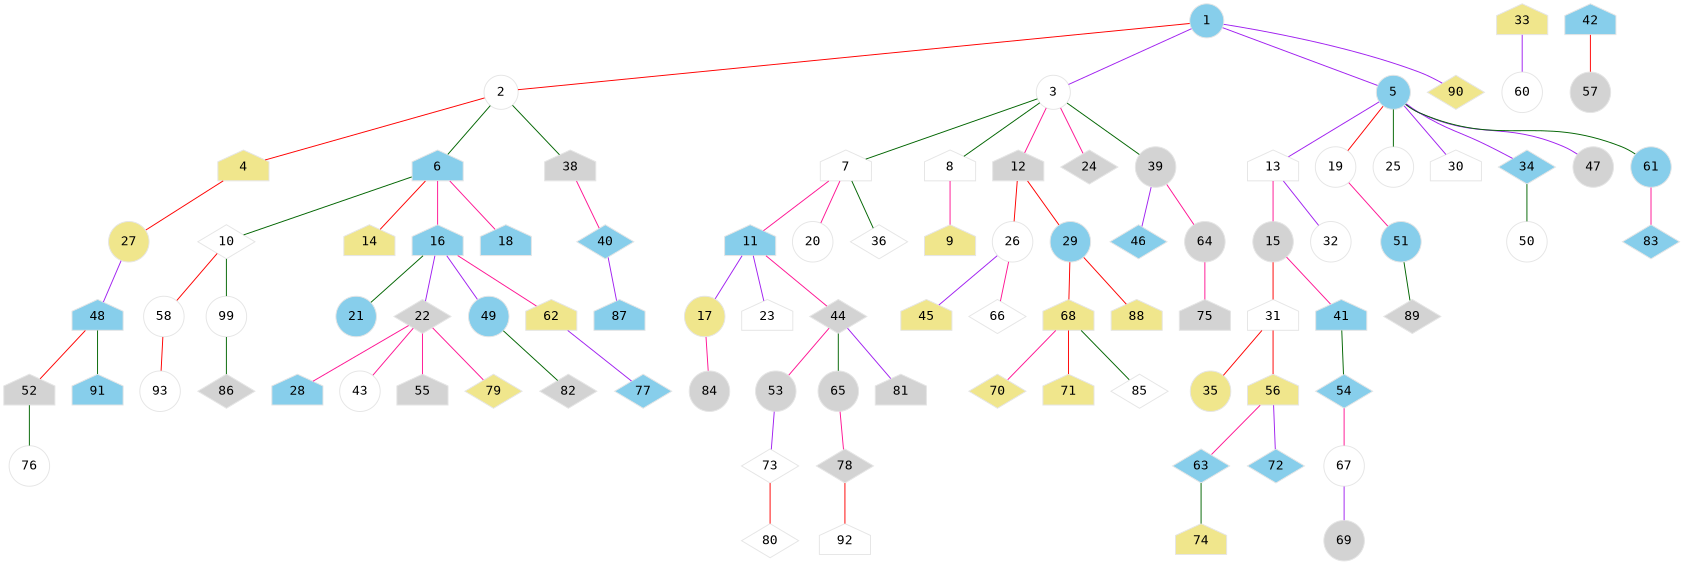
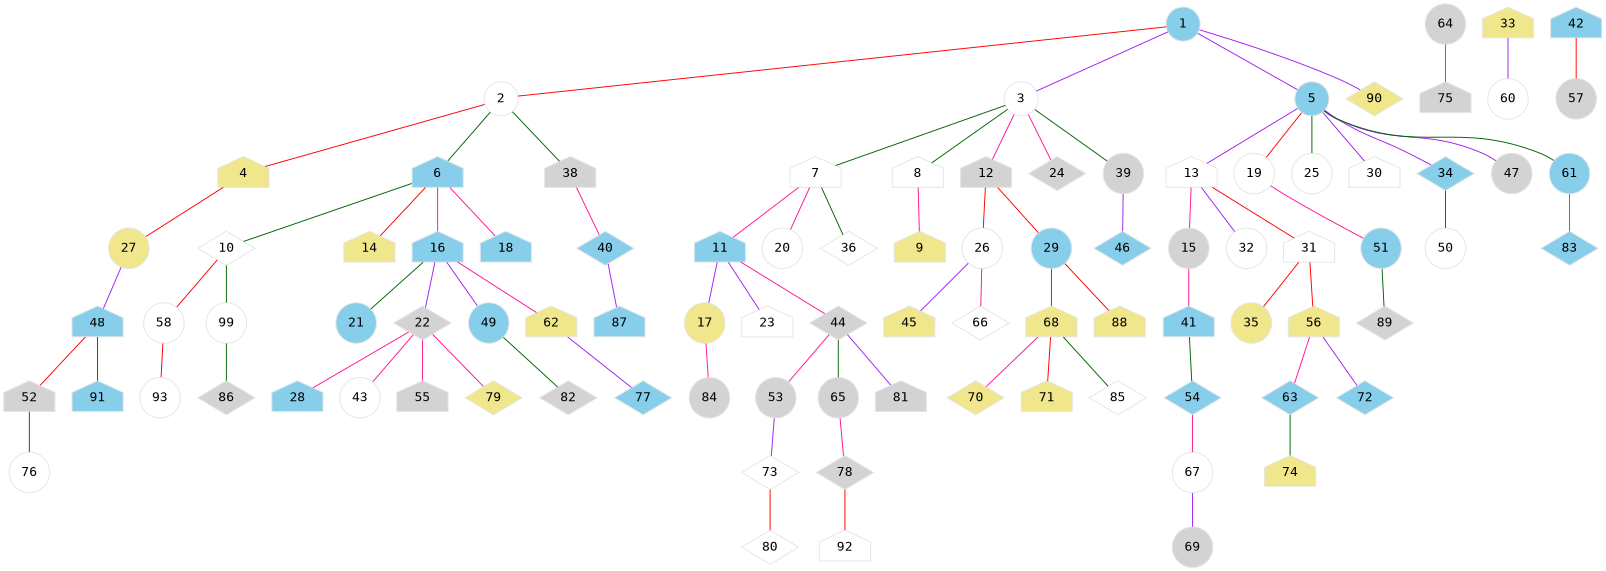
edge "39" -- "64": removed
edge "15" -- "31": now "13" -- "31"
